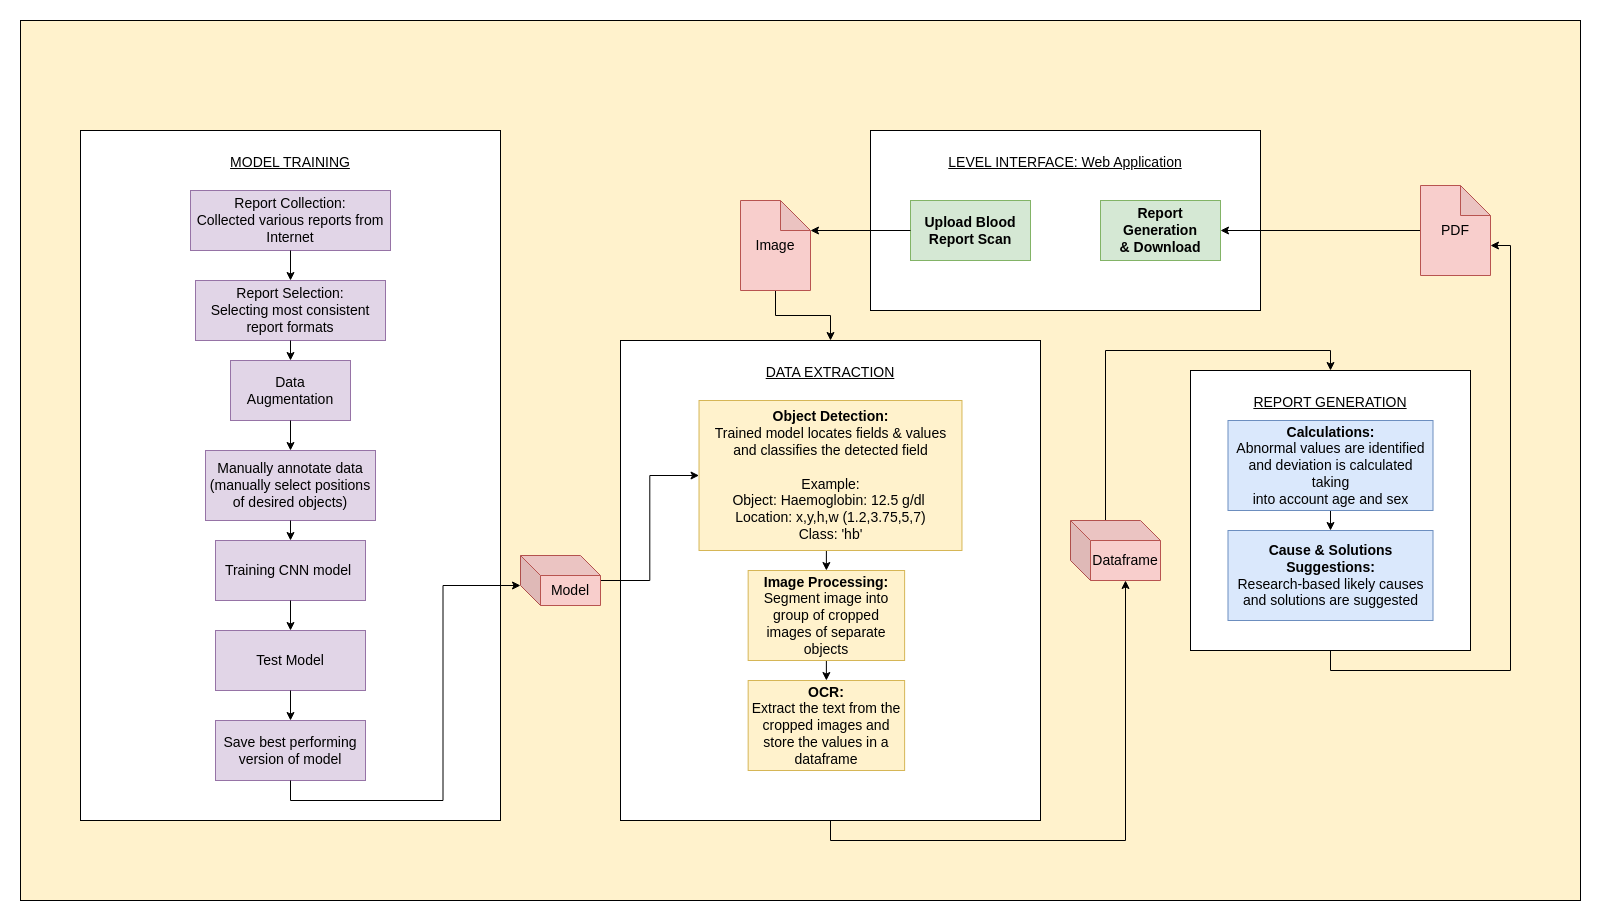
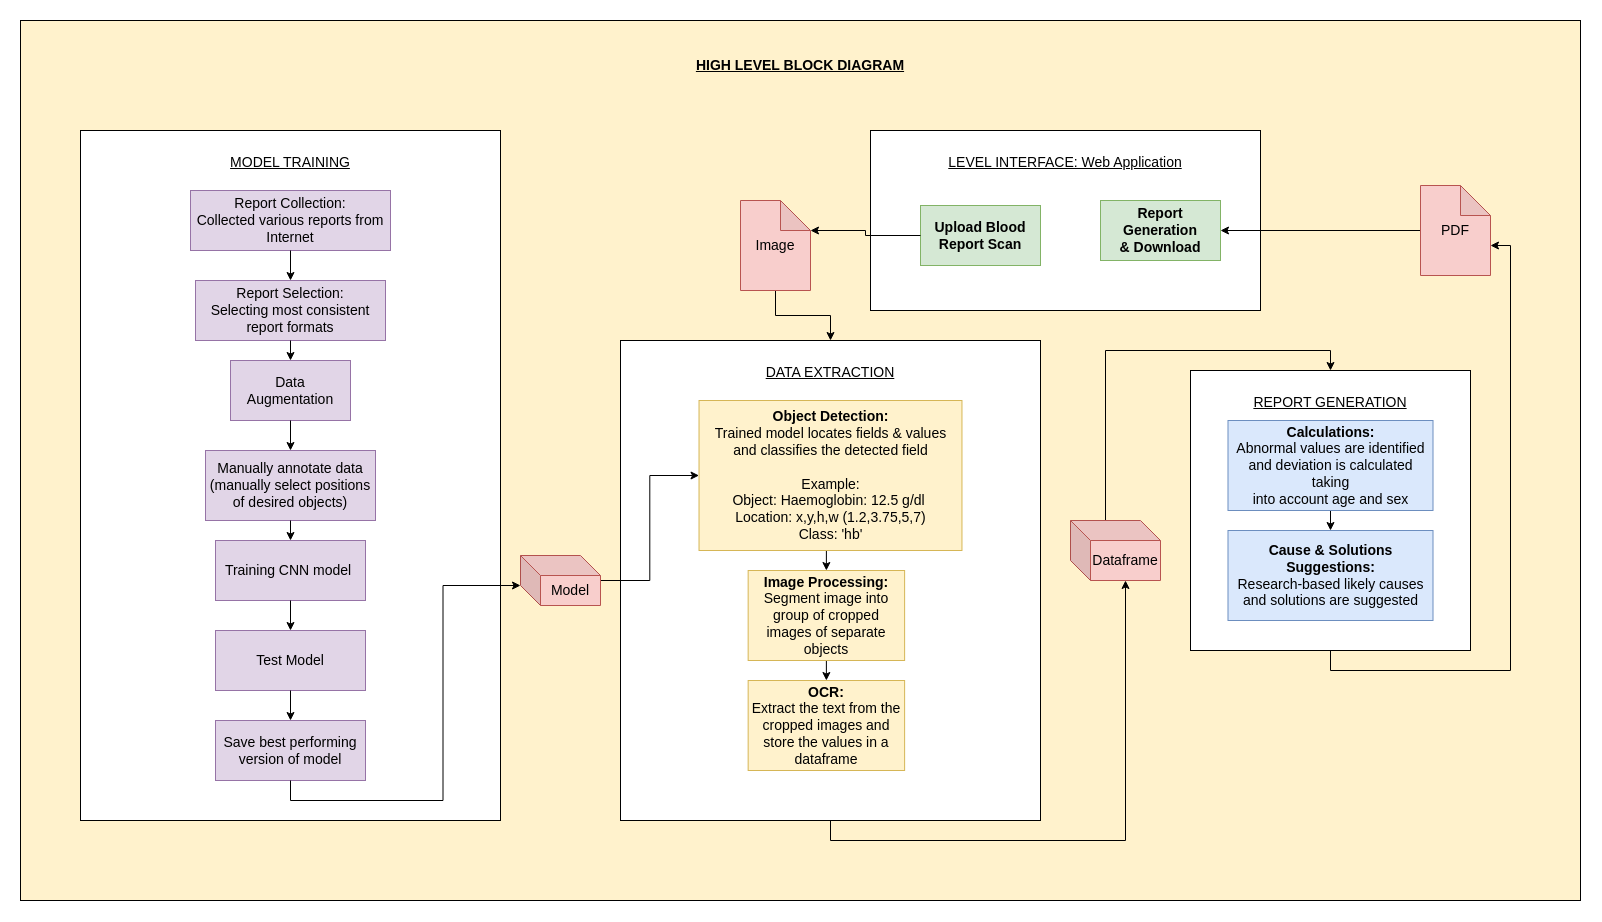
node "HIGH LEVEL BLOCK DIAGRAM": added
node "Upload Blood Report Scan": moved (971, 231) -> (981, 236)
